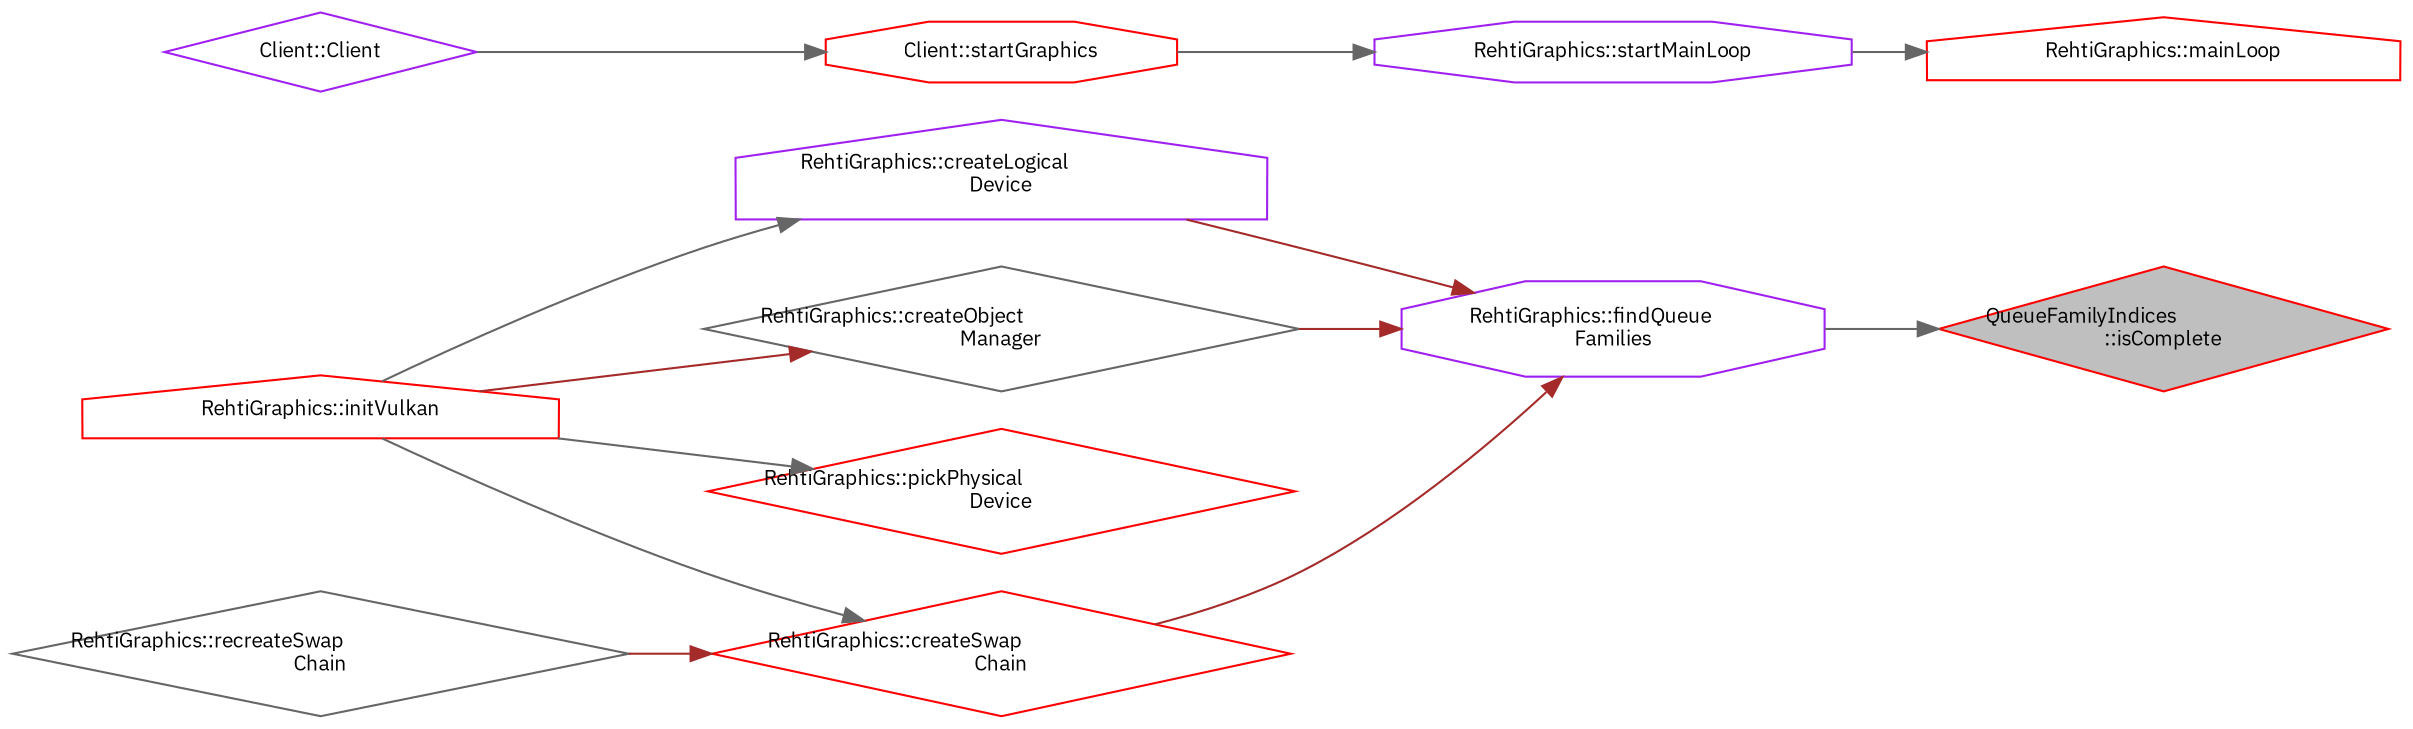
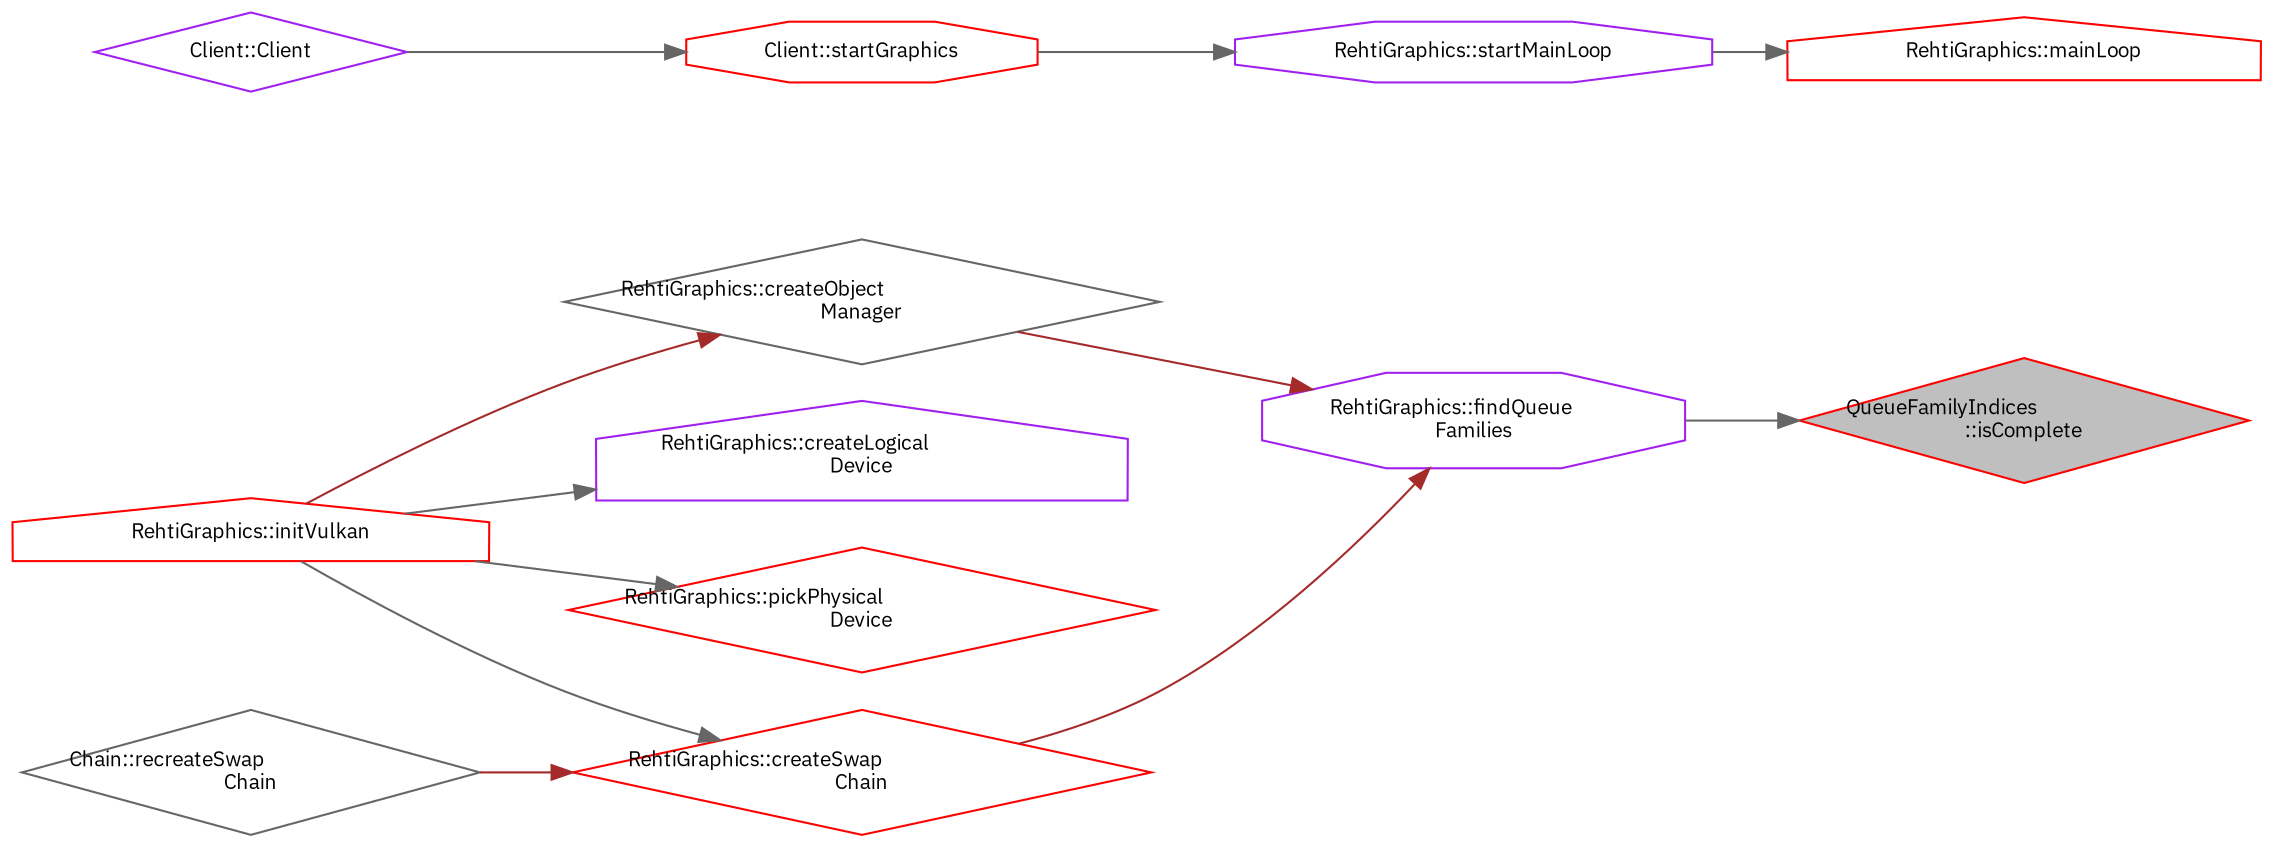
edge "RehtiGraphics::createLogical Device" -> "RehtiGraphics::findQueue Families": removed
node "RehtiGraphics::recreateSwap Chain": label "RehtiGraphics::recreateSwap Chain" -> "Chain::recreateSwap Chain"
